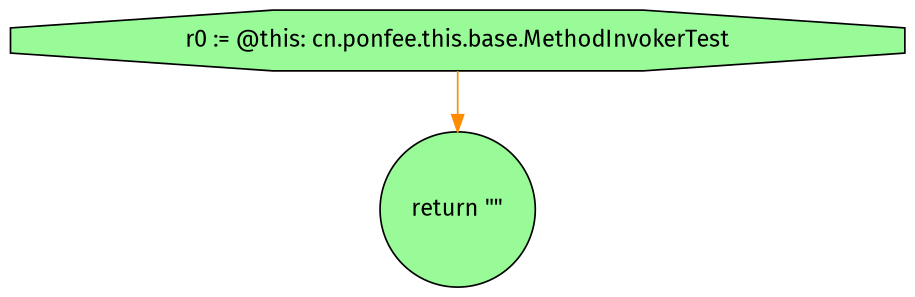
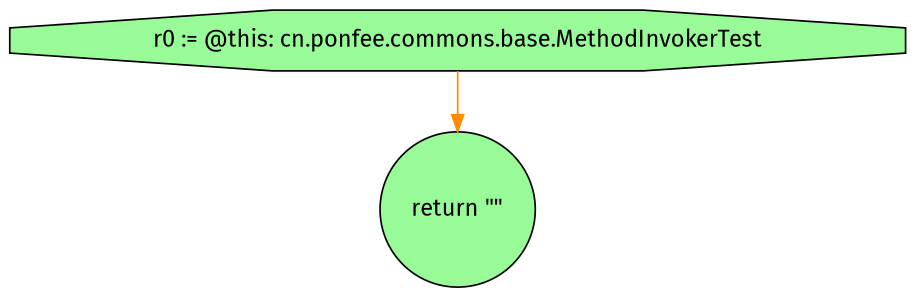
node "r0 := @this: cn.ponfee.this.base.MethodInvokerTest": label "r0 := @this: cn.ponfee.this.base.MethodInvokerTest" -> "r0 := @this: cn.ponfee.commons.base.MethodInvokerTest"
